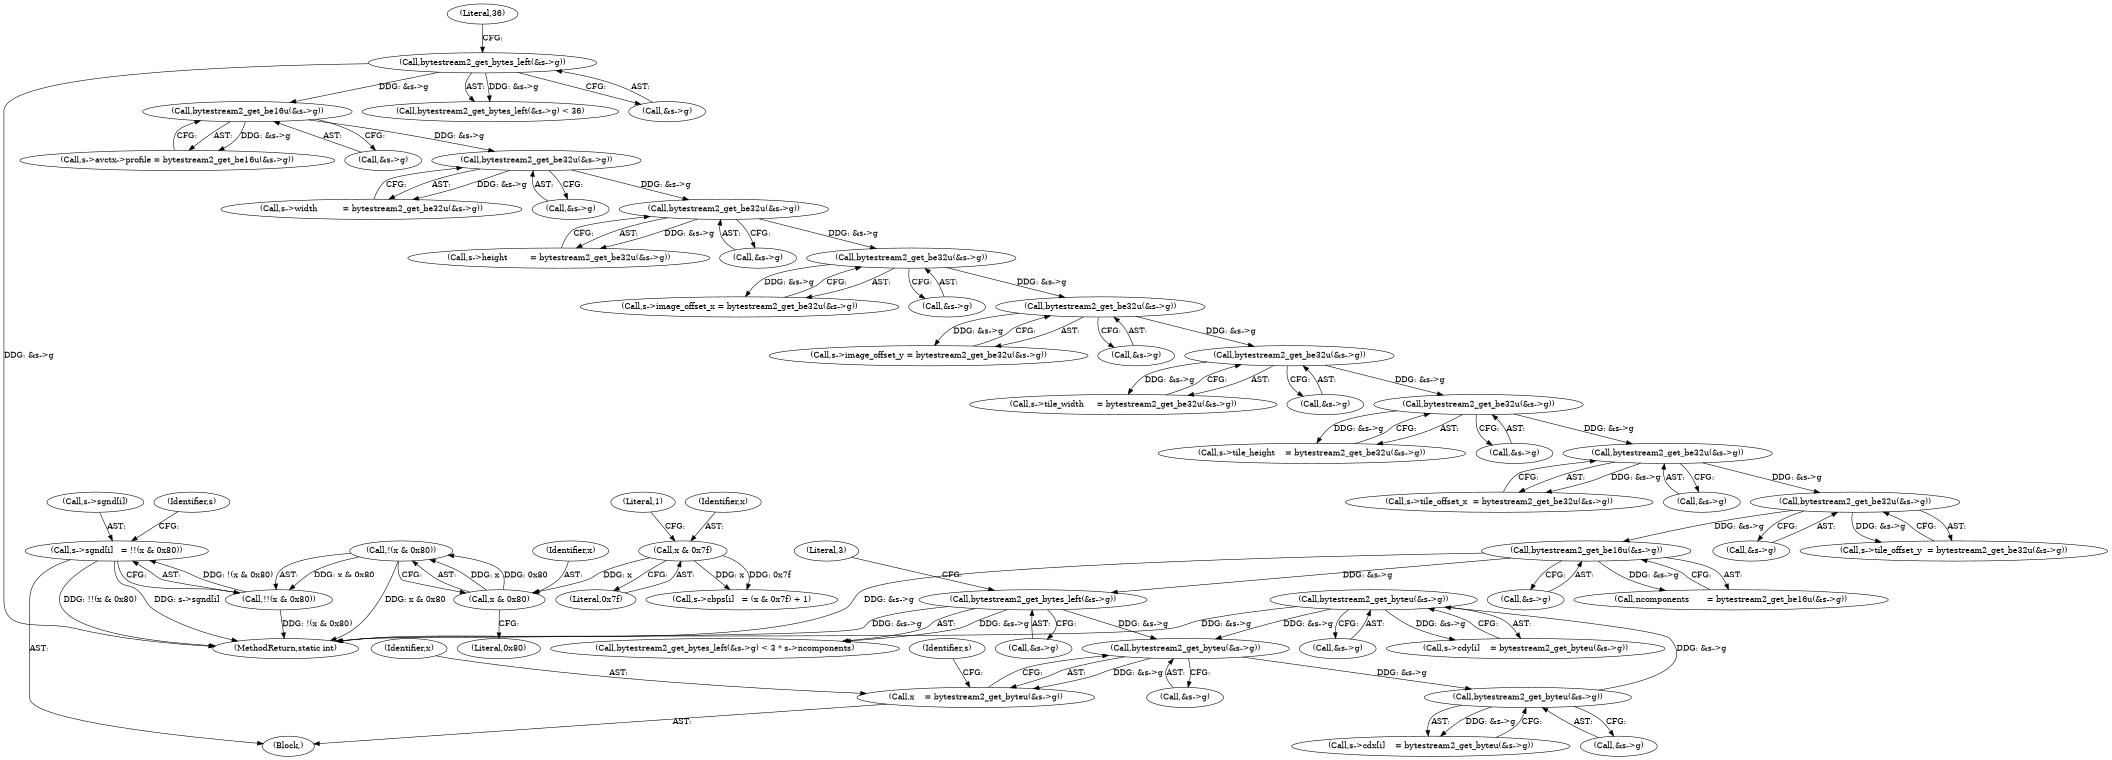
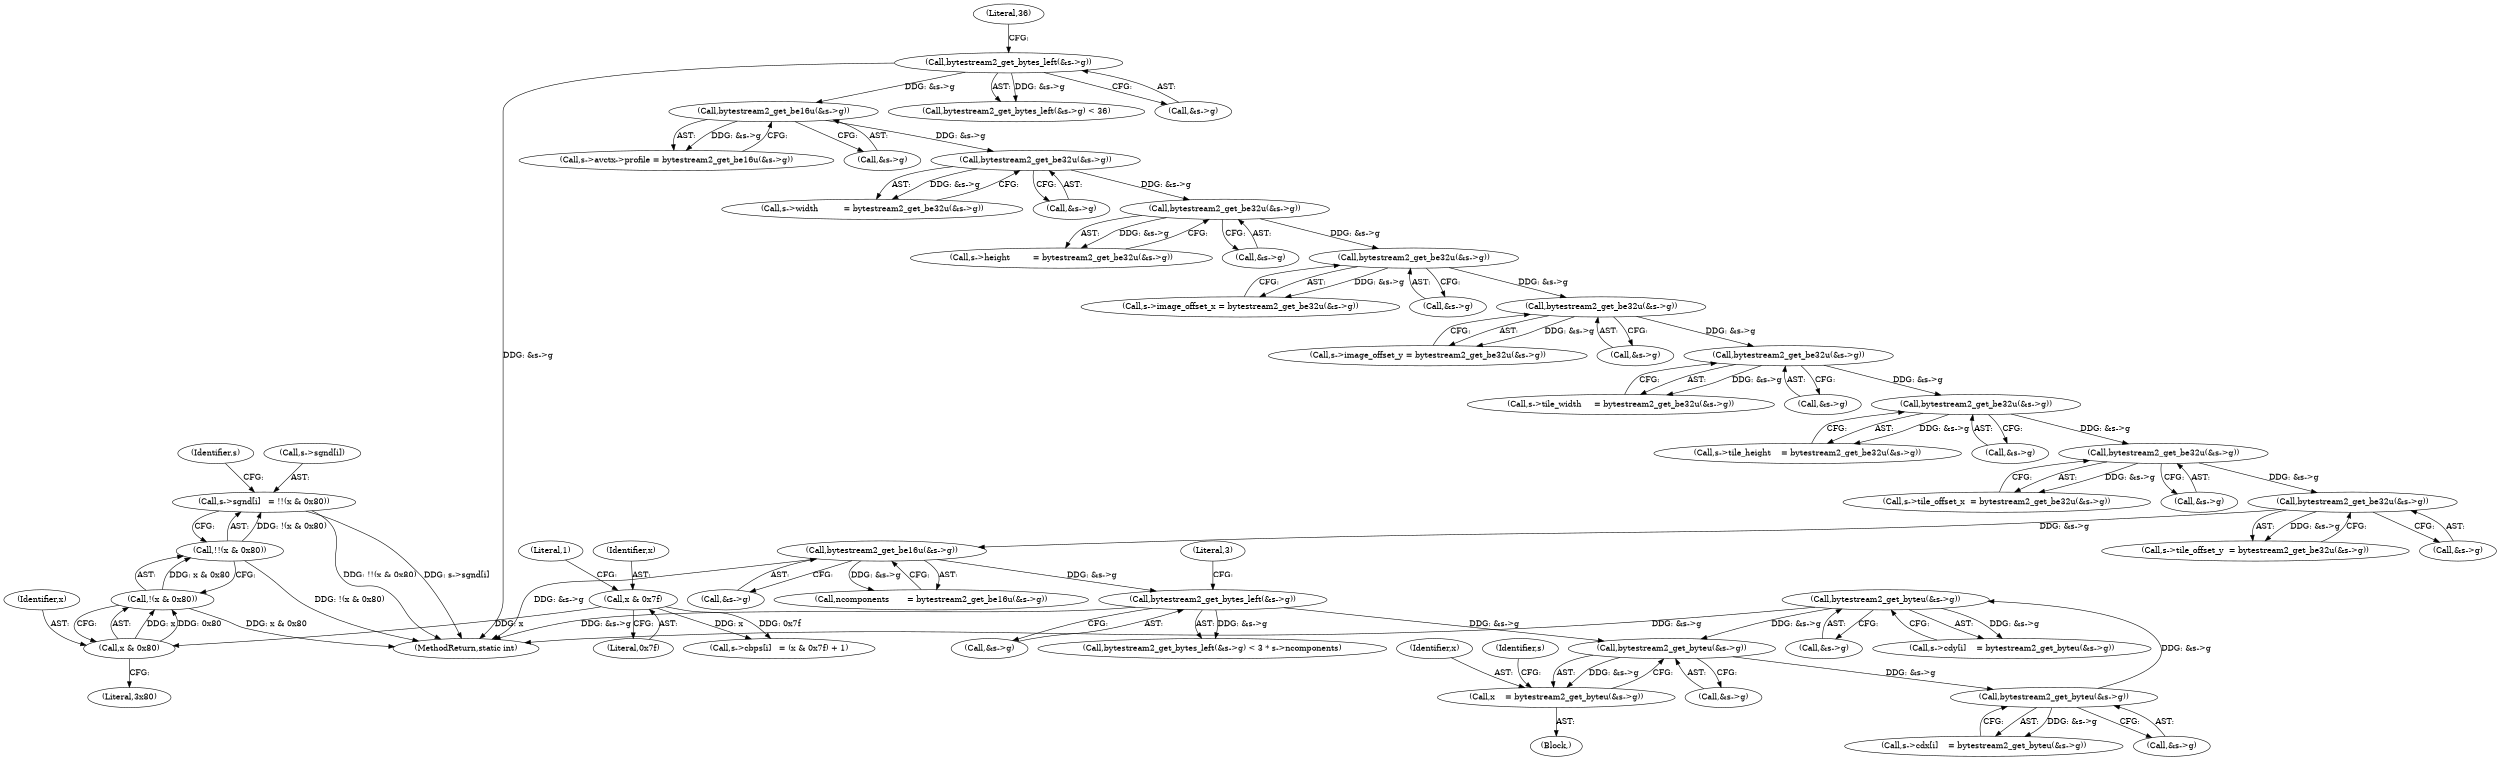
edge "(Call,!!(x & 0x80))" -> "(Call,!(x & 0x80))": added, label "CFG:"
node "(Literal,0x80)": label "(Literal,0x80)" -> "(Literal,3x80)"
edge "(Call,s->sgnd[i]   = !!(x & 0x80))" -> "(Block,)": removed, label "AST:"
